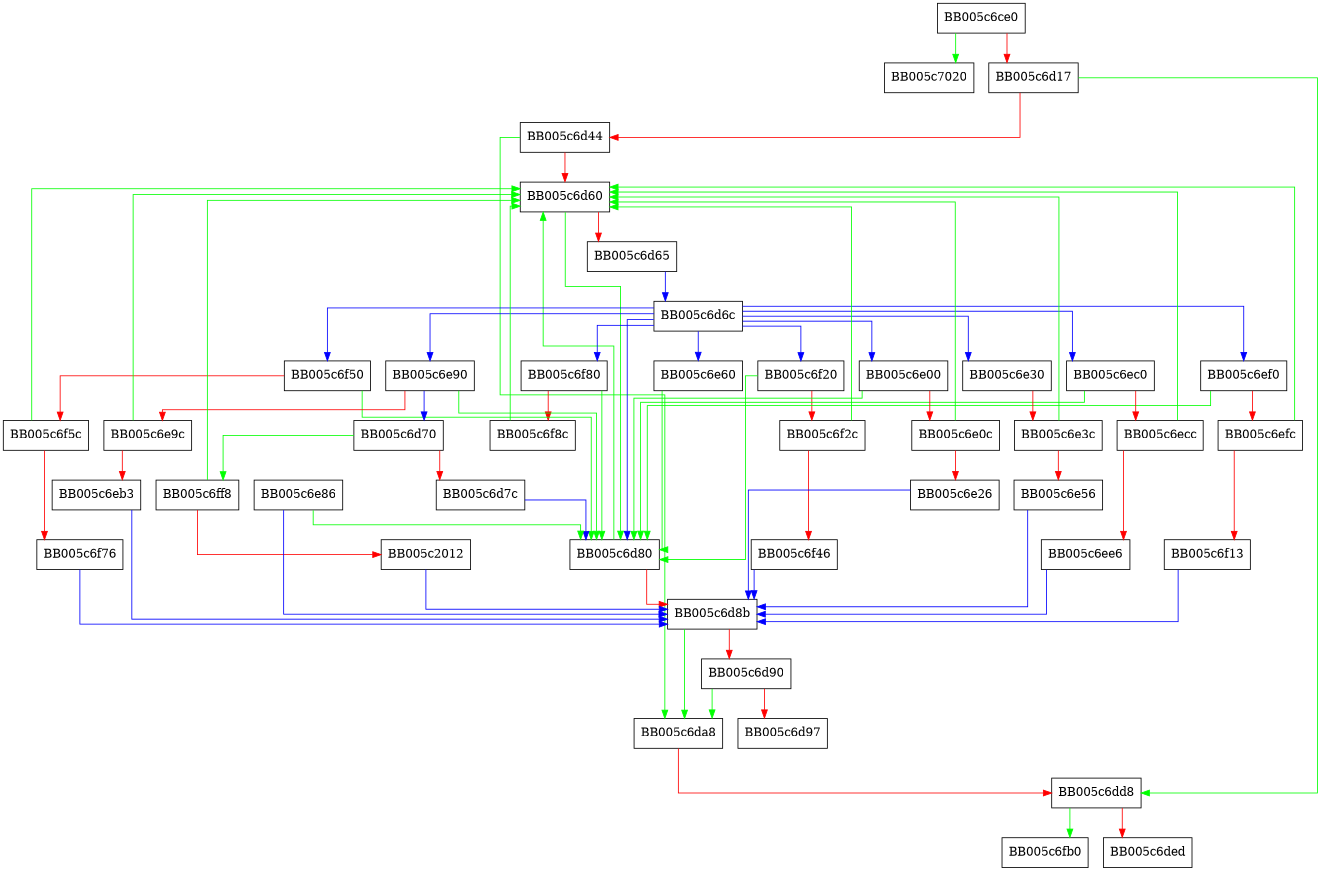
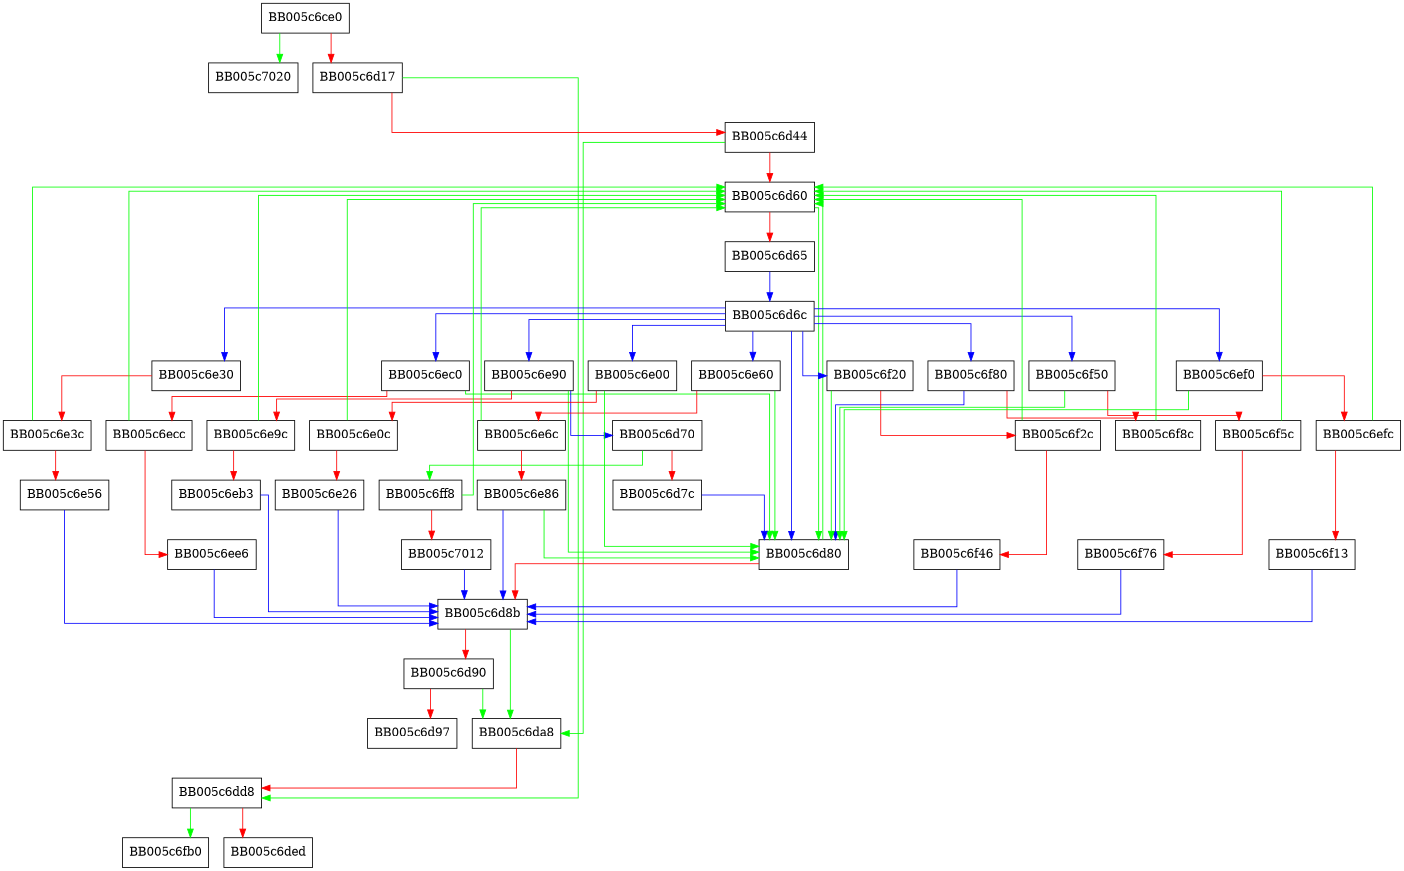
node "BB005c6e6c": added
edge "BB005c6f80" -> "BB005c6d80": color green -> blue
node "BB005c2012": label "BB005c2012" -> "BB005c7012"
